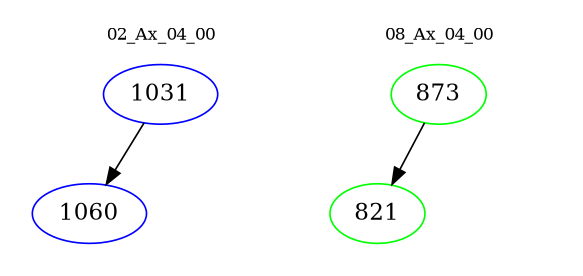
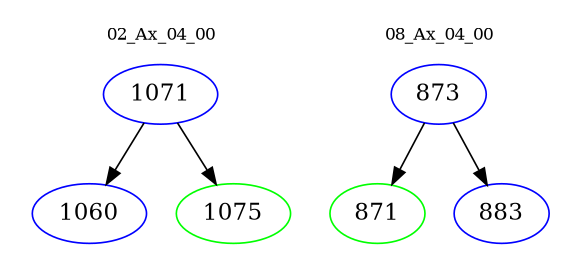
node "1031": label "1031" -> "1071"
node "873": color green -> blue
node "1075": added
node "821": label "821" -> "871"
node "883": added
